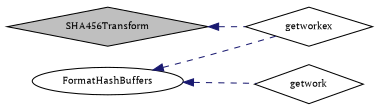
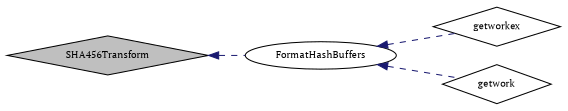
edge "getworkex" -> "SHA456Transform": now "FormatHashBuffers" -> "SHA456Transform"
